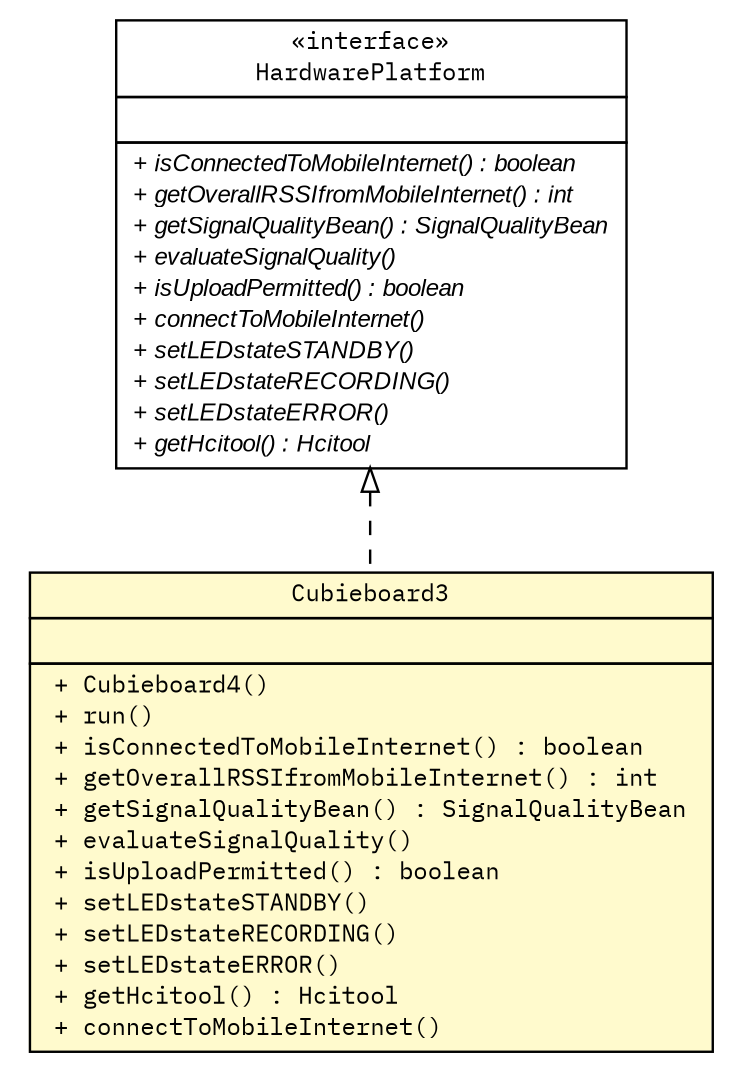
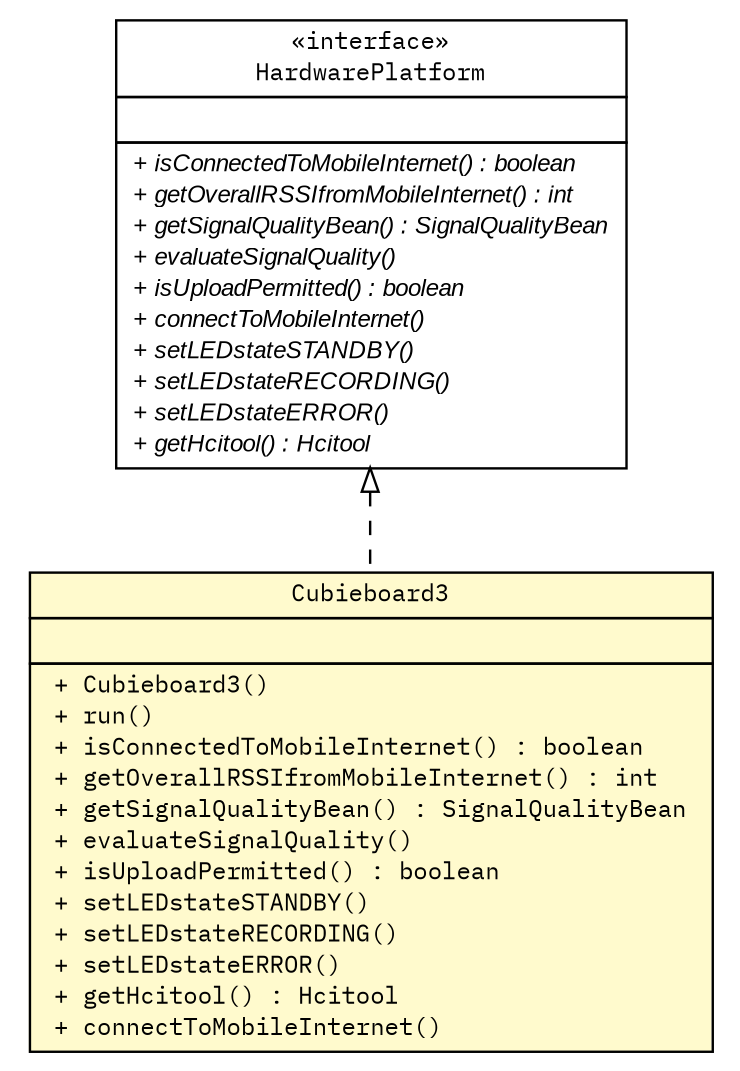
node "Cubieboard3": text "+ Cubieboard4()" -> "+ Cubieboard3()"
